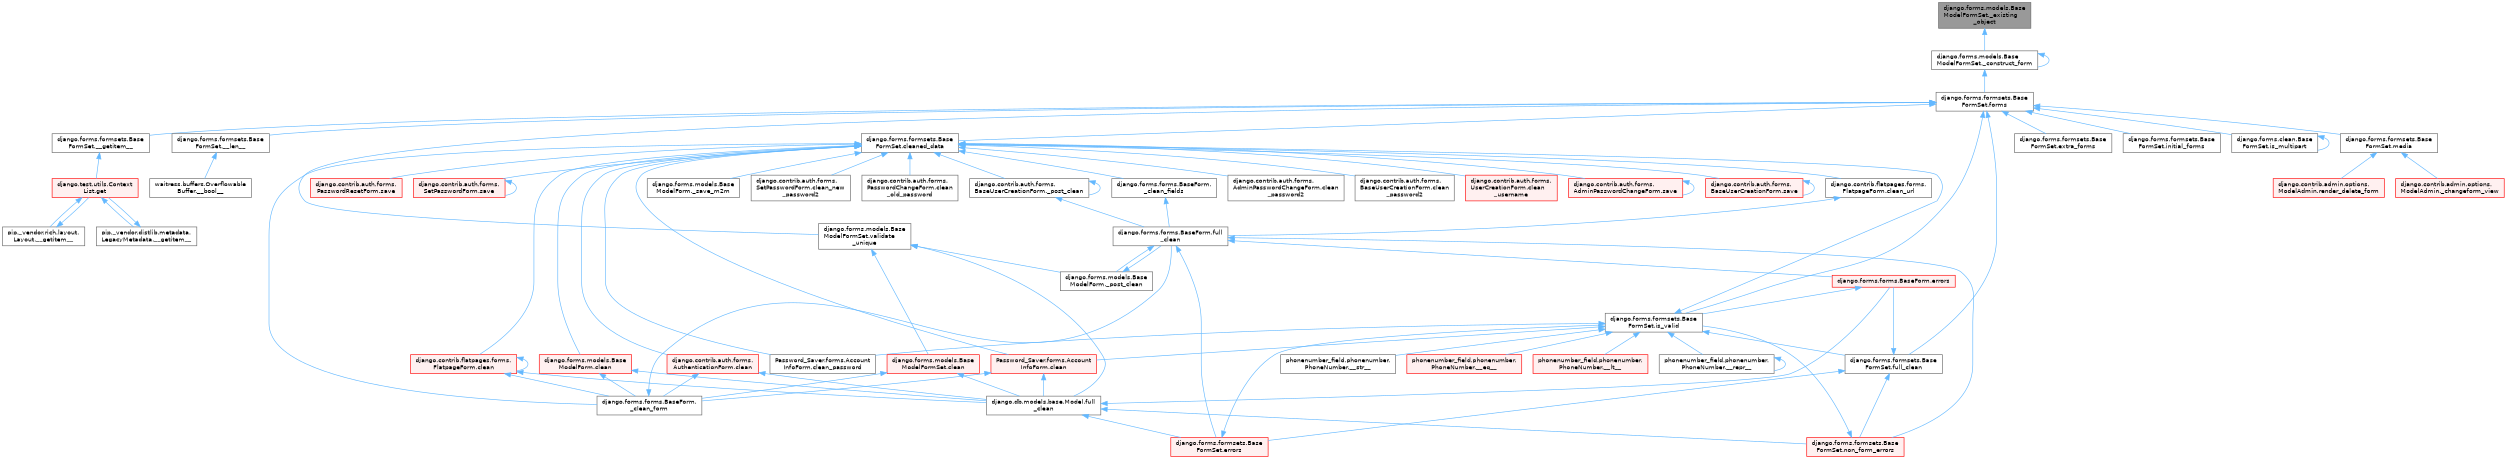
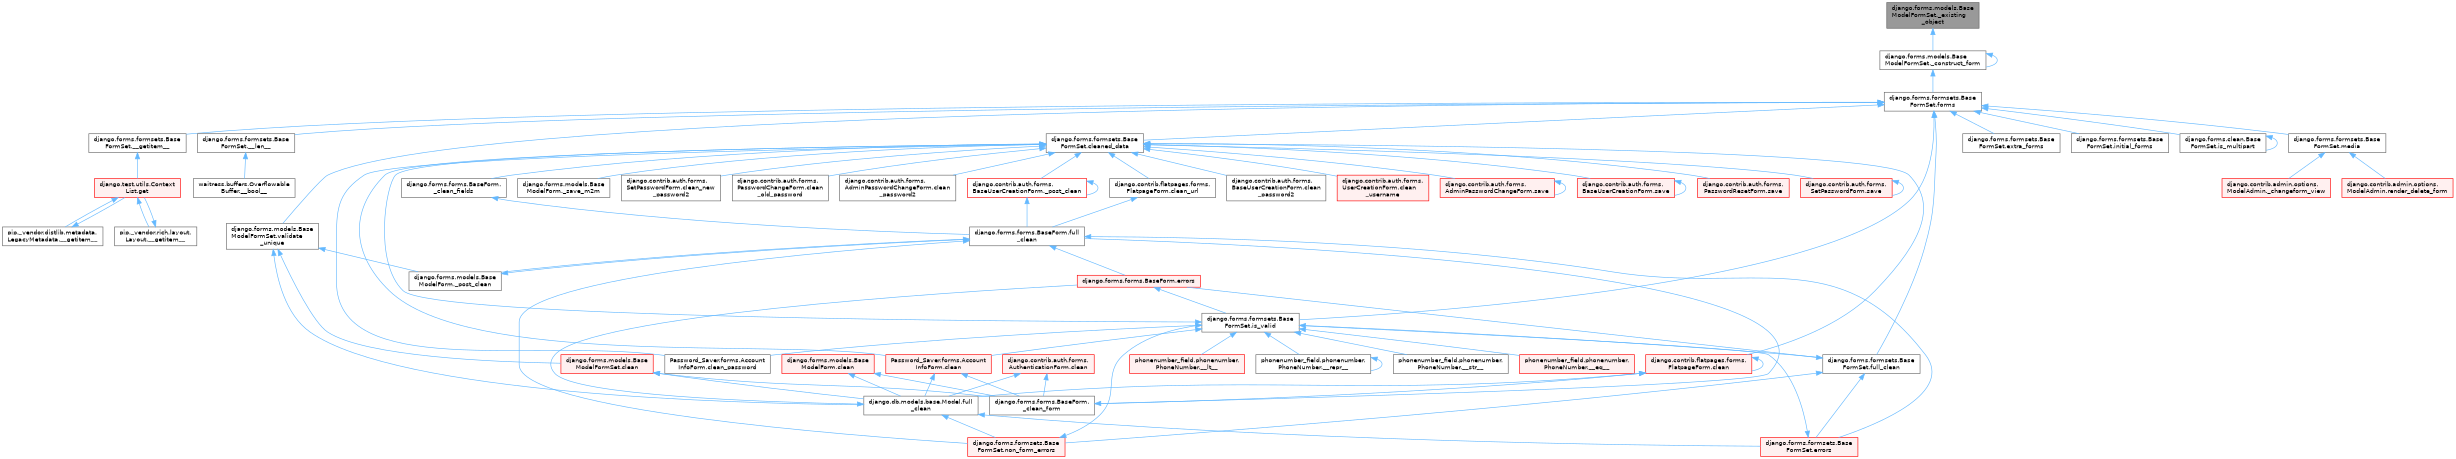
edge "django.forms.forms.BaseForm. _clean_form" -> "django.forms.formsets.Base FormSet.cleaned_data": removed
edge "django.contrib.auth.forms. AuthenticationForm.clean" -> "django.forms.formsets.Base FormSet.cleaned_data": removed
edge "django.forms.models.Base ModelForm.clean" -> "django.forms.formsets.Base FormSet.cleaned_data": removed
node "django.contrib.auth.forms. BaseUserCreationForm._post_clean": color grey40 -> red
